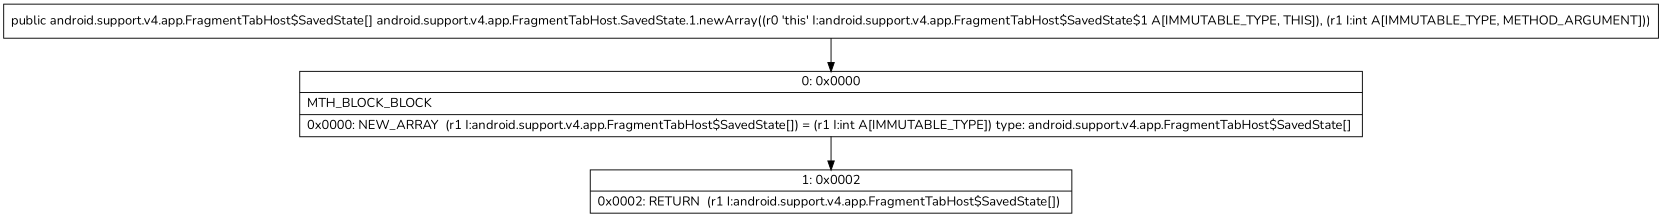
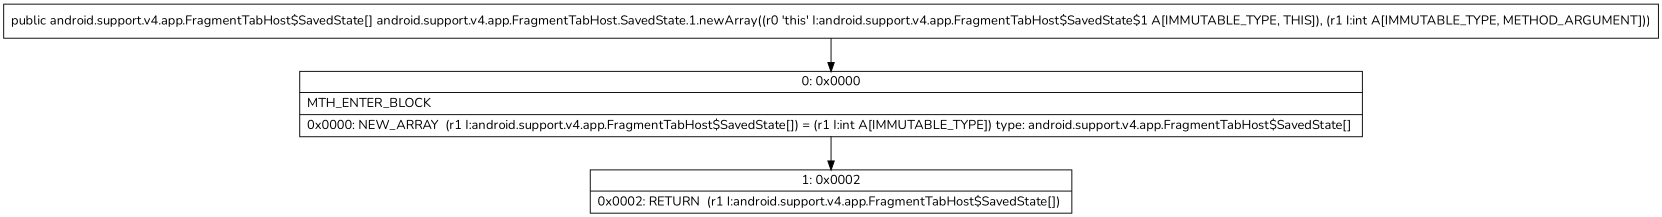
node "0: 0x0000": text "MTH_BLOCK_BLOCK" -> "MTH_ENTER_BLOCK"
